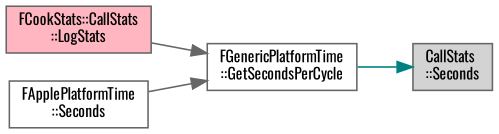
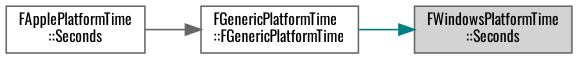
node "FCookStats::CallStats ::LogStats": removed
node "FGenericPlatformTime ::GetSecondsPerCycle": label "FGenericPlatformTime ::GetSecondsPerCycle" -> "FGenericPlatformTime ::FGenericPlatformTime"
node "CallStats ::Seconds": label "CallStats ::Seconds" -> "FWindowsPlatformTime ::Seconds"
